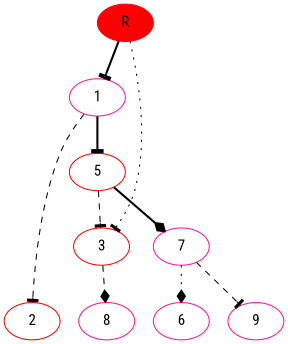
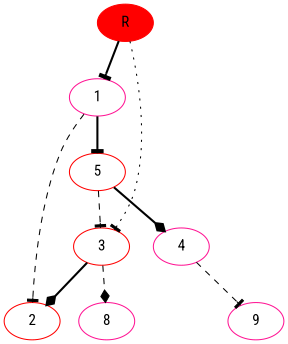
node "7": label "7" -> "4"
edge "3" -> "2": added
node "6": removed
